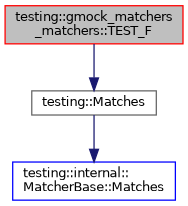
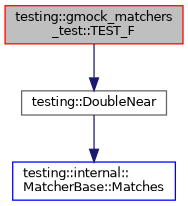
node "testing::gmock_matchers _matchers::TEST_F": label "testing::gmock_matchers _matchers::TEST_F" -> "testing::gmock_matchers _test::TEST_F"
node "testing::Matches": label "testing::Matches" -> "testing::DoubleNear"
